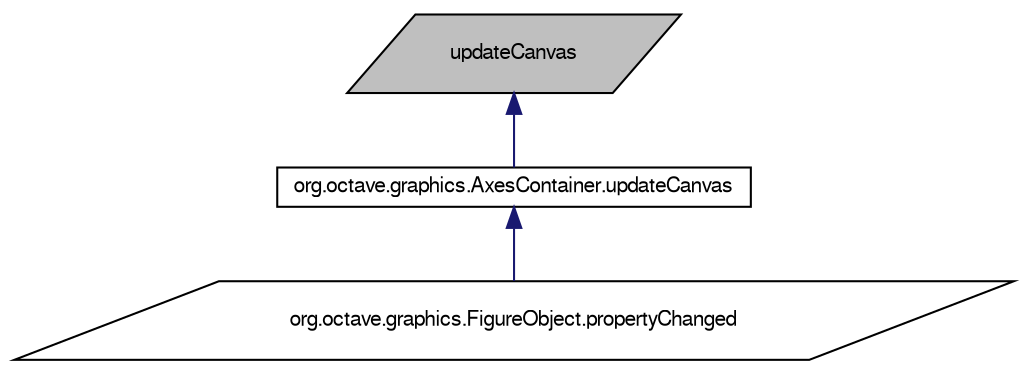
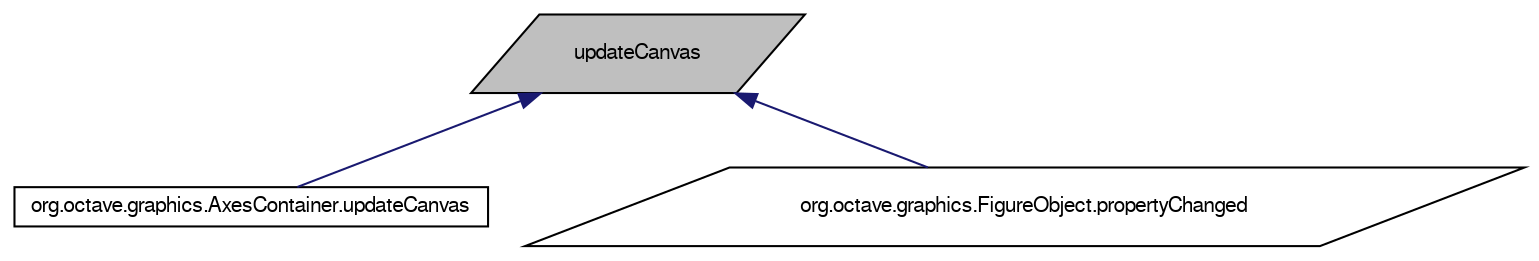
edge "org.octave.graphics.FigureObject.propertyChanged" -> "org.octave.graphics.AxesContainer.updateCanvas": now "org.octave.graphics.FigureObject.propertyChanged" -> "updateCanvas"
